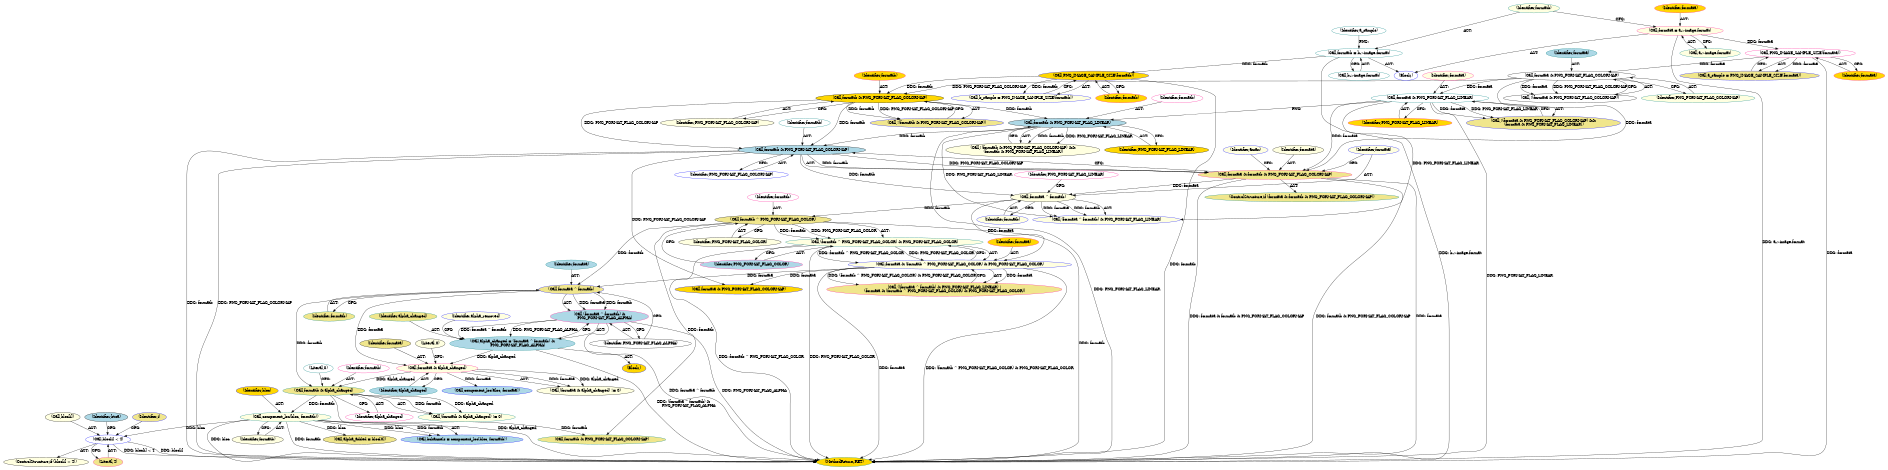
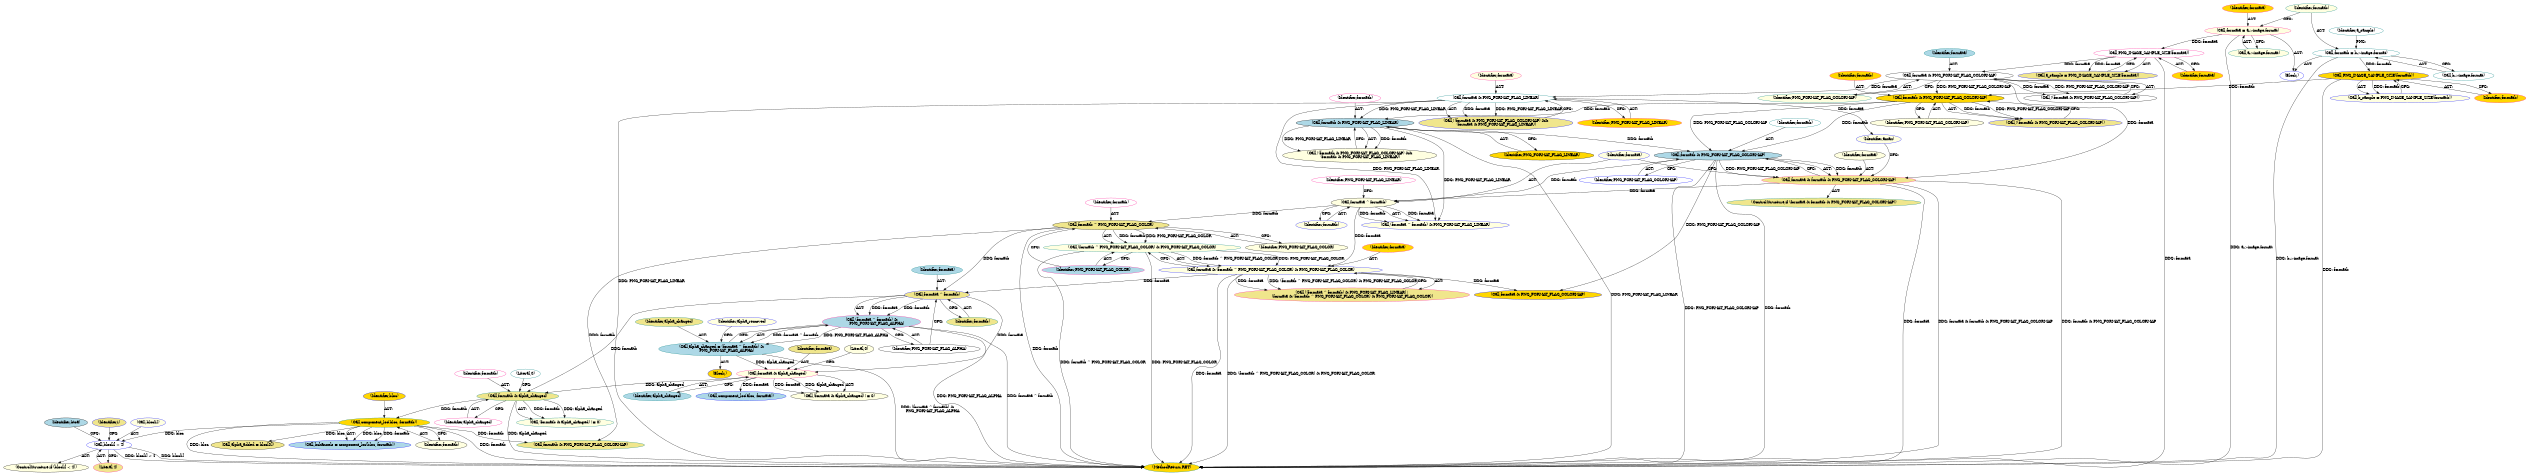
edge "(Call,formata & PNG_FORMAT_FLAG_LINEAR)" -> "(Call,formatb & PNG_FORMAT_FLAG_LINEAR)": label "PNG: " -> "DDG: PNG_FORMAT_FLAG_LINEAR"
edge "(Call,formata & PNG_FORMAT_FLAG_LINEAR)" -> "(Call,formata & formatb & PNG_FORMAT_FLAG_COLORMAP)": now "(Call,formata & PNG_FORMAT_FLAG_LINEAR)" -> "(Identifier,amax)"
node "(Call,bloc[i])": color black -> blue
node "(Call,component_loc(bloc, formatb))": fillcolor lightyellow -> gold
